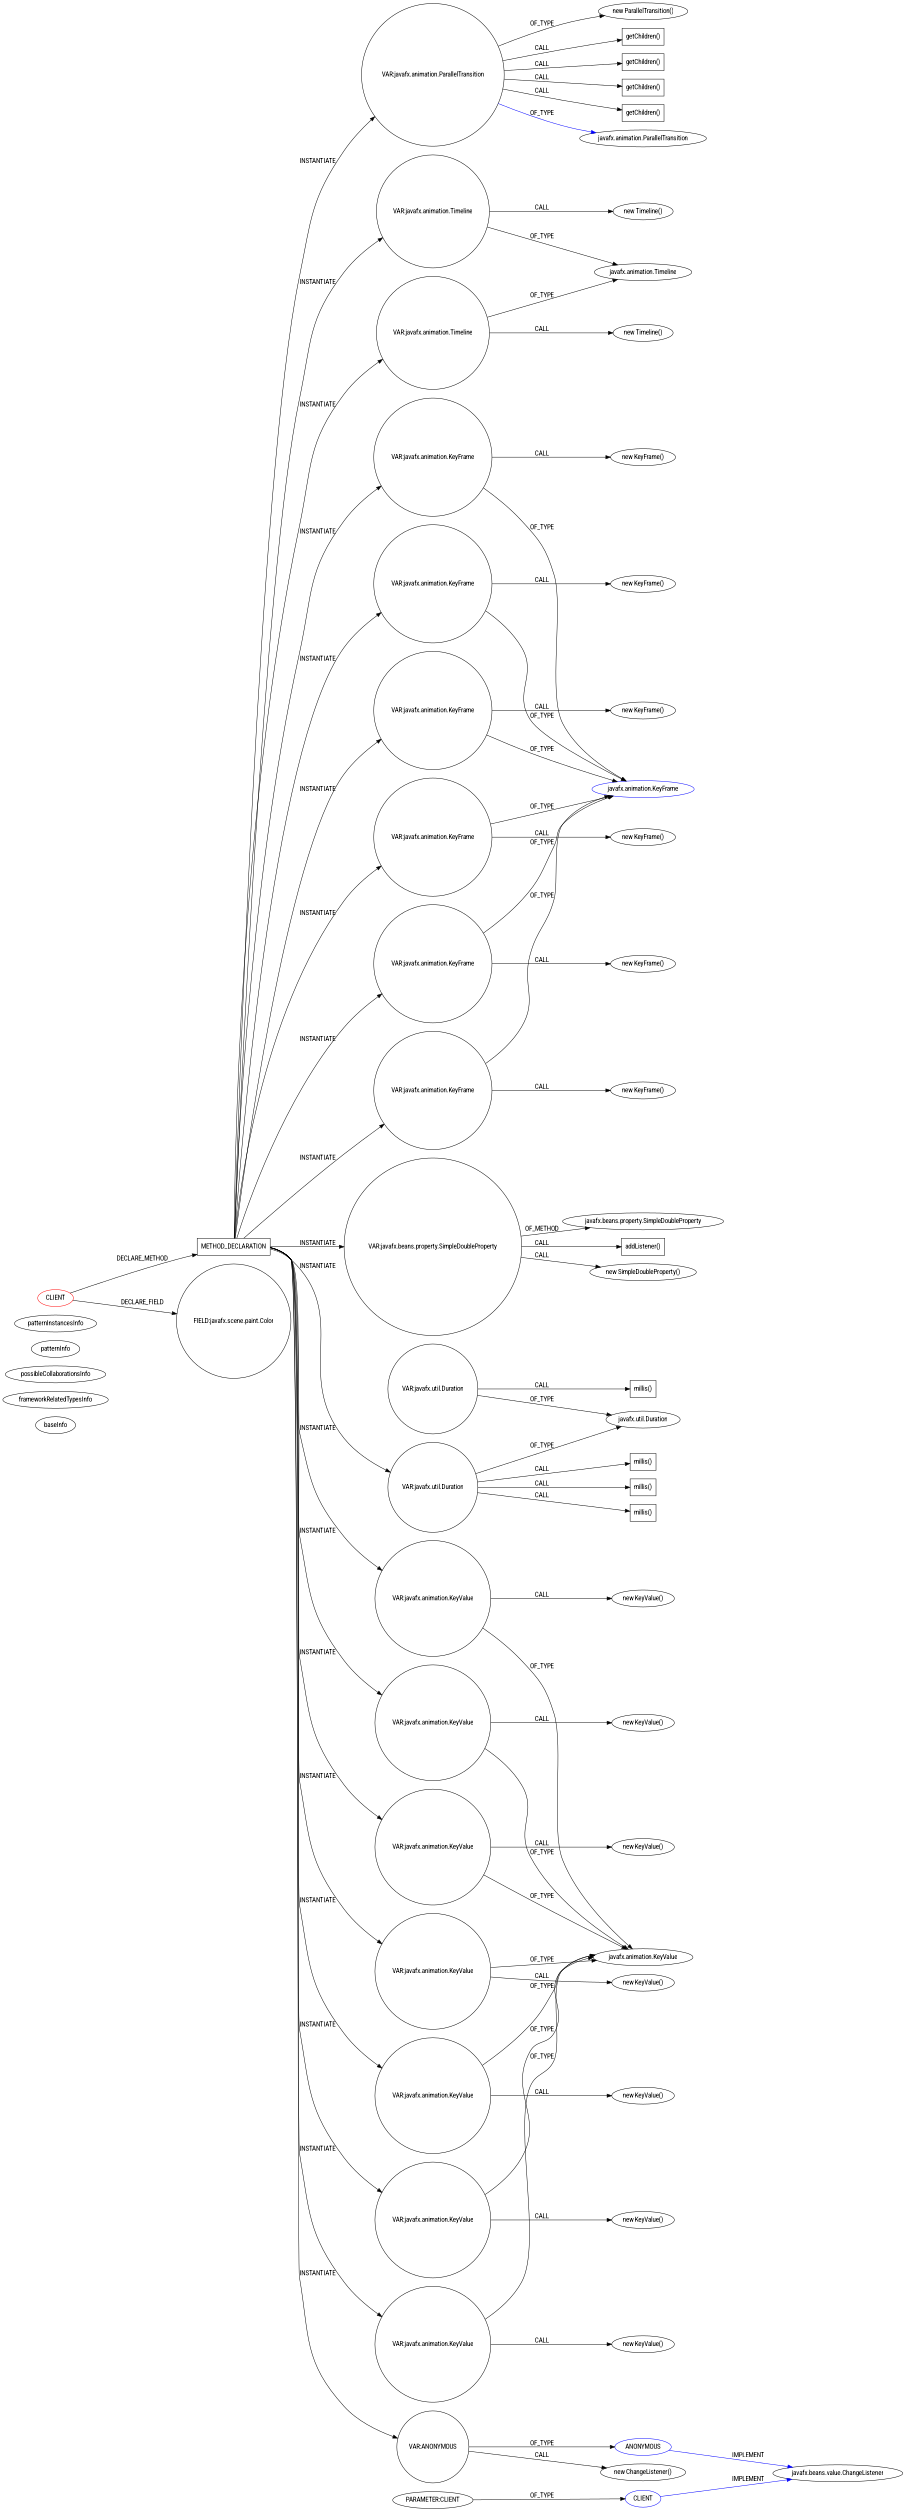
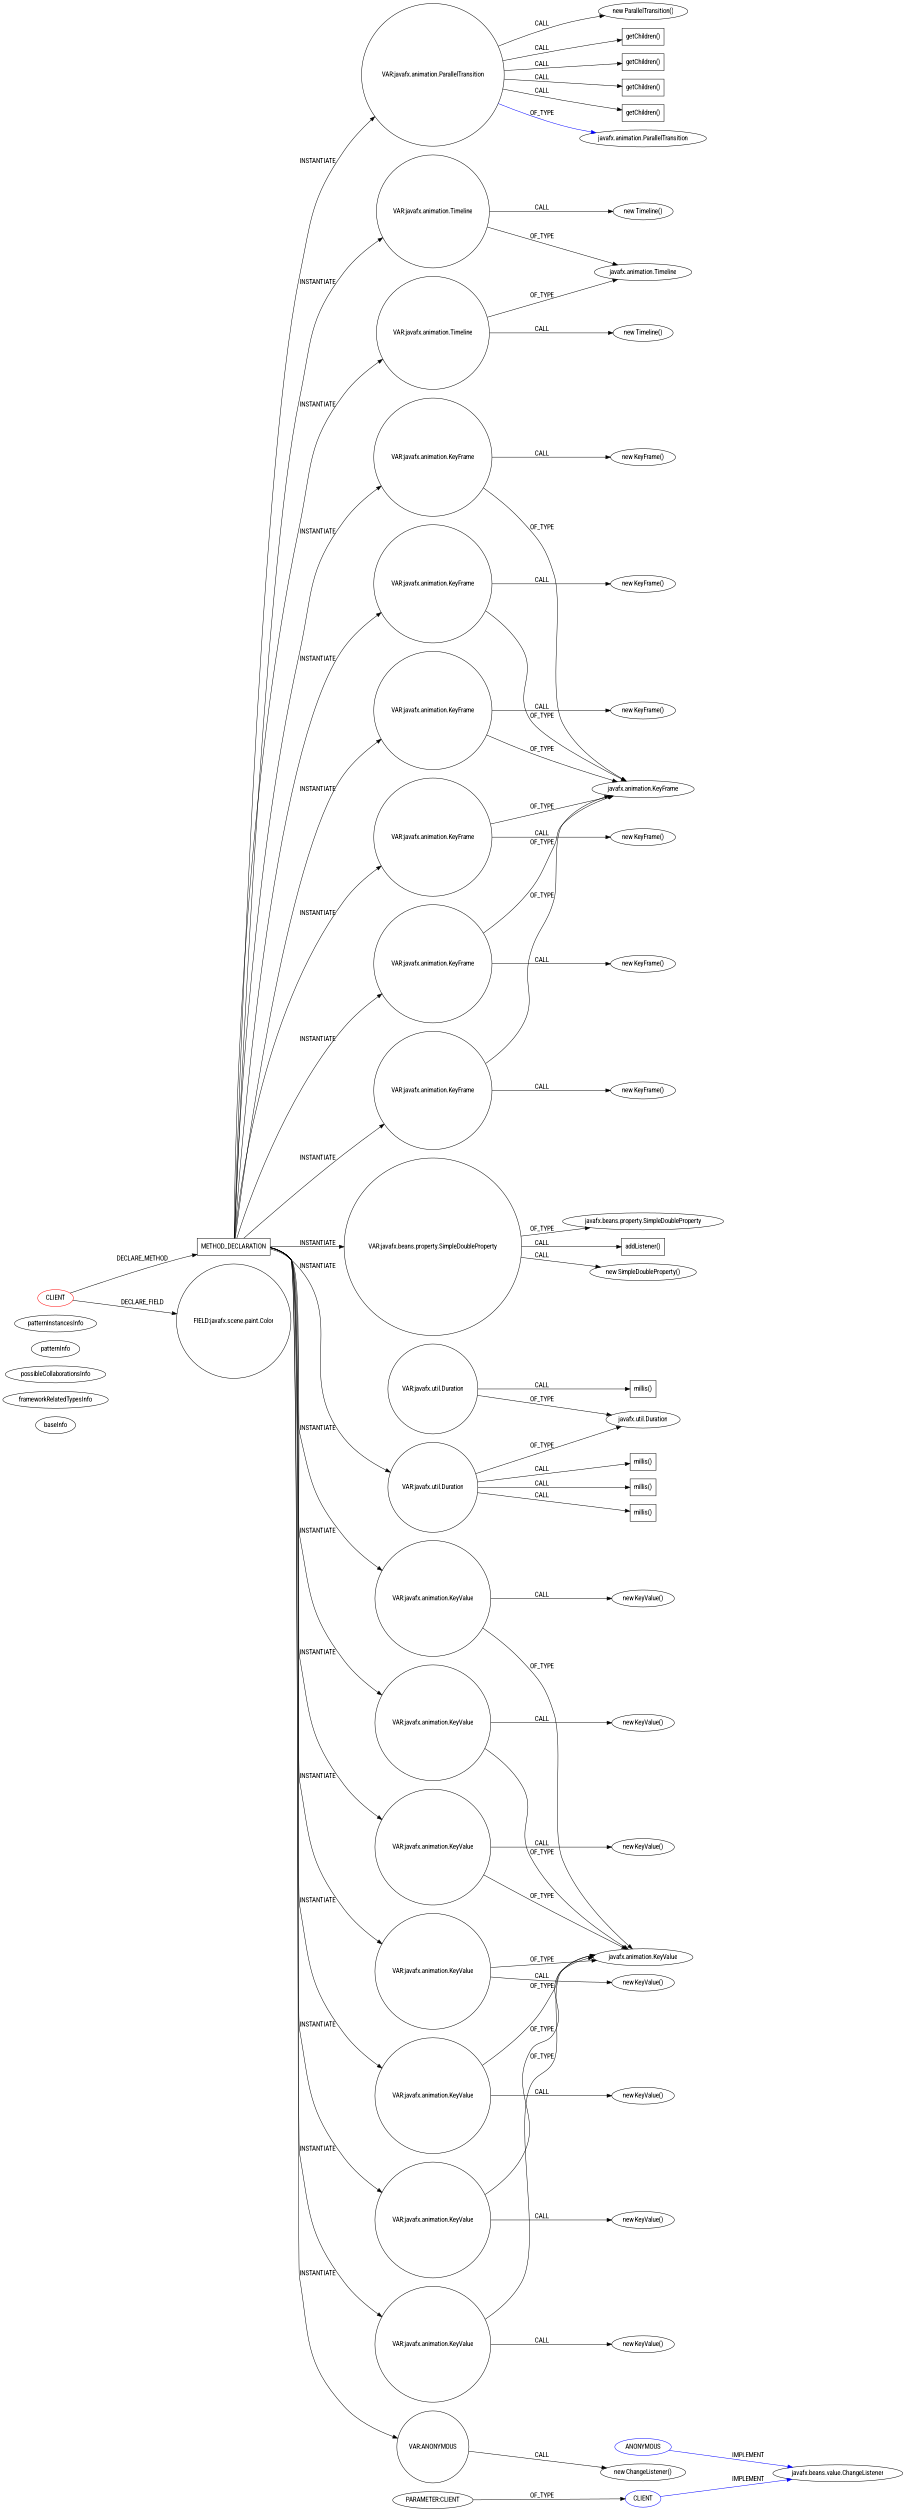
edge "VAR:javafx.animation.ParallelTransition" -> "new ParallelTransition()": label "OF_TYPE" -> "CALL"
node "javafx.animation.KeyFrame": color blue -> black
edge "VAR:javafx.beans.property.SimpleDoubleProperty" -> "javafx.beans.property.SimpleDoubleProperty": label "OF_METHOD" -> "OF_TYPE"
edge "VAR:ANONYMOUS" -> "ANONYMOUS": removed, label "OF_TYPE"
